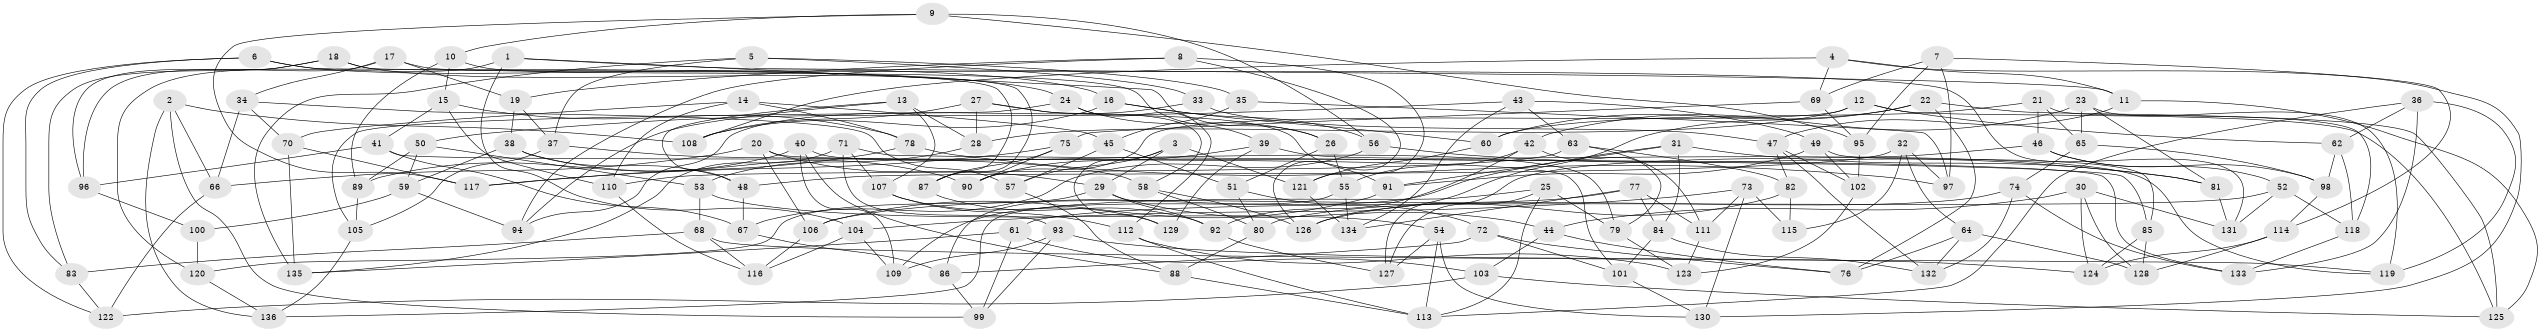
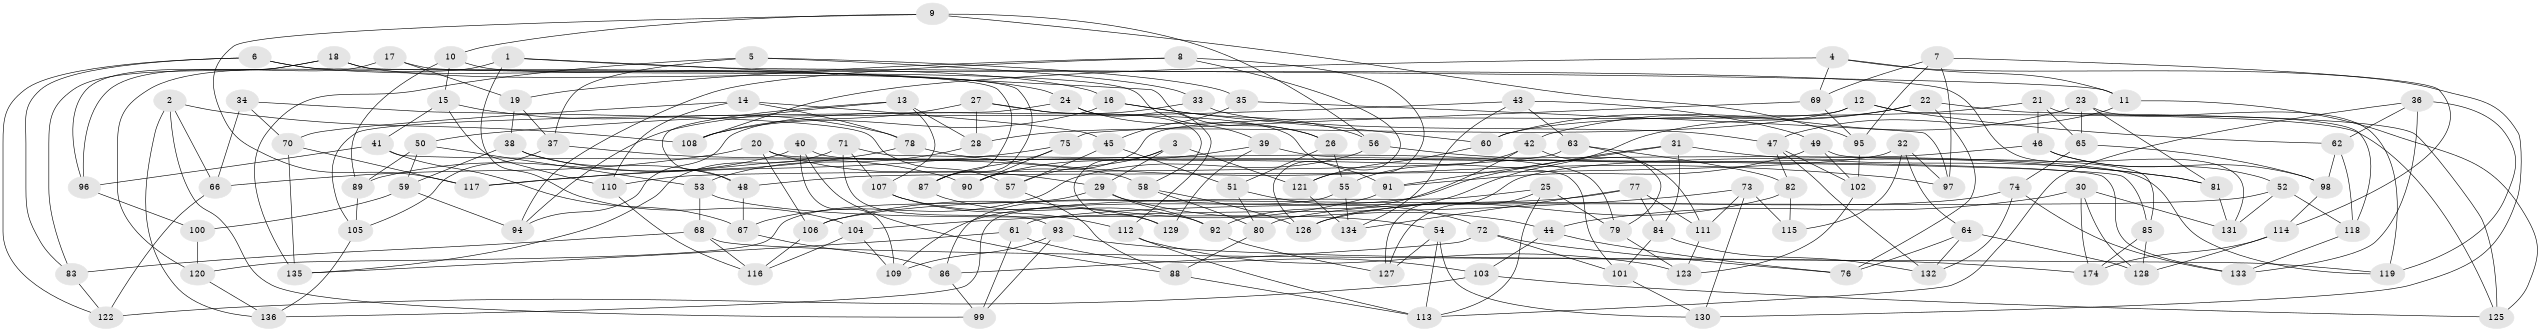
edge "17" -- "34": removed
node "124": label "124" -> "174"
